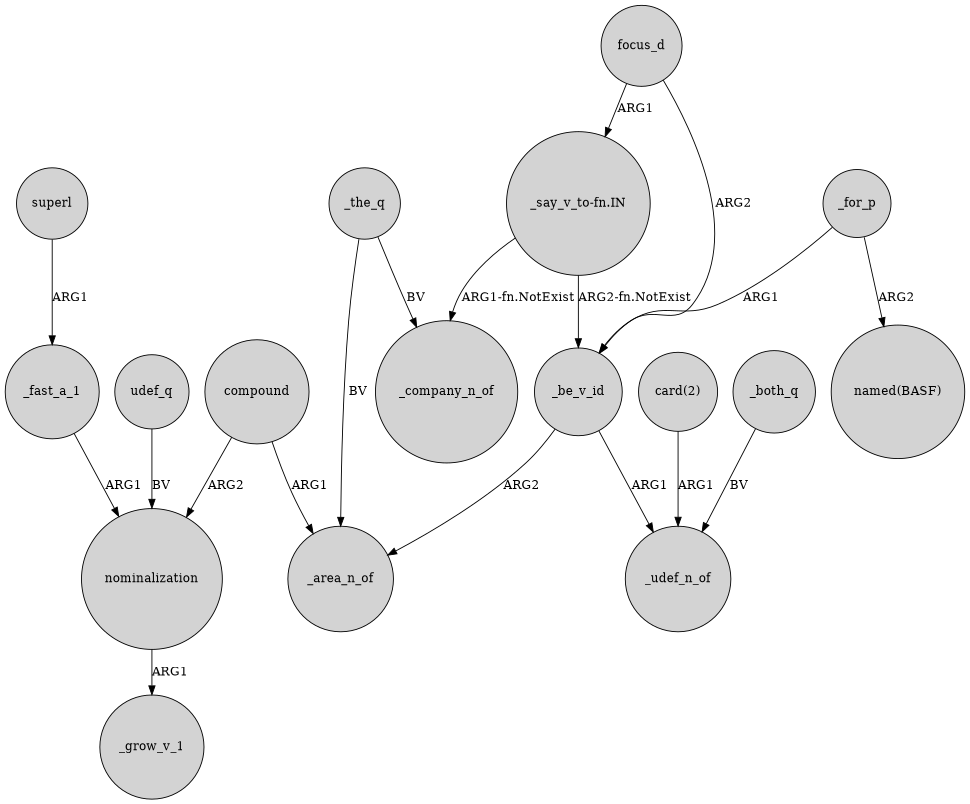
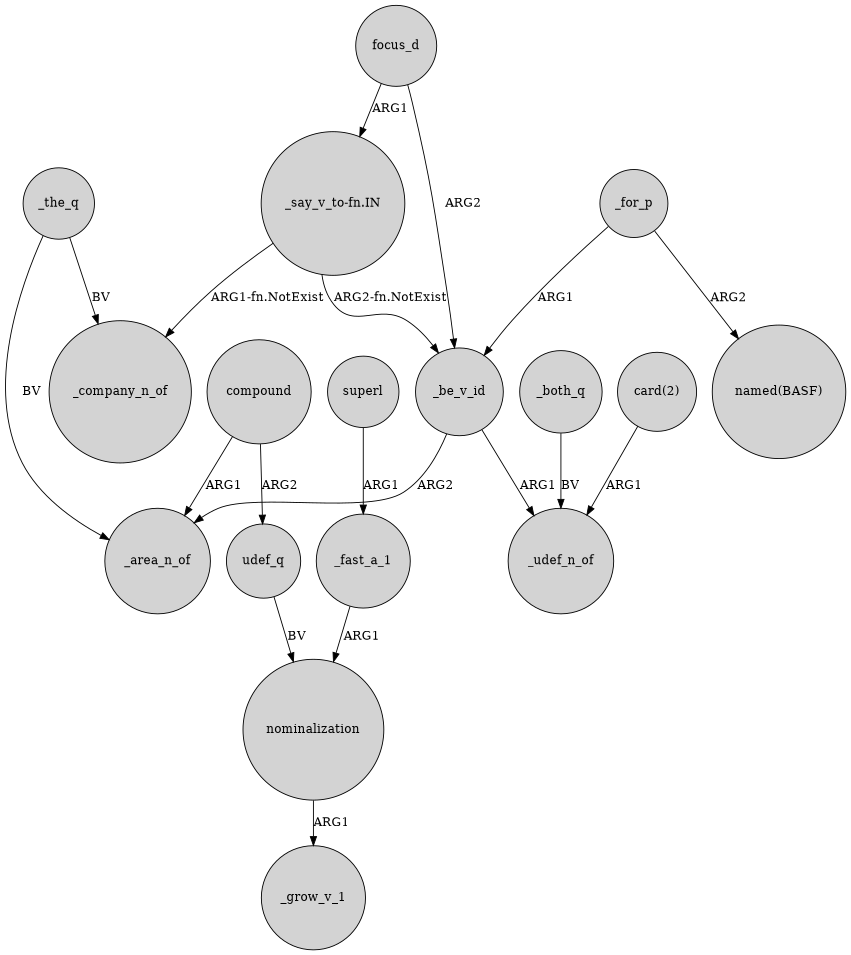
edge "compound" -> "nominalization": now "compound" -> "udef_q"
